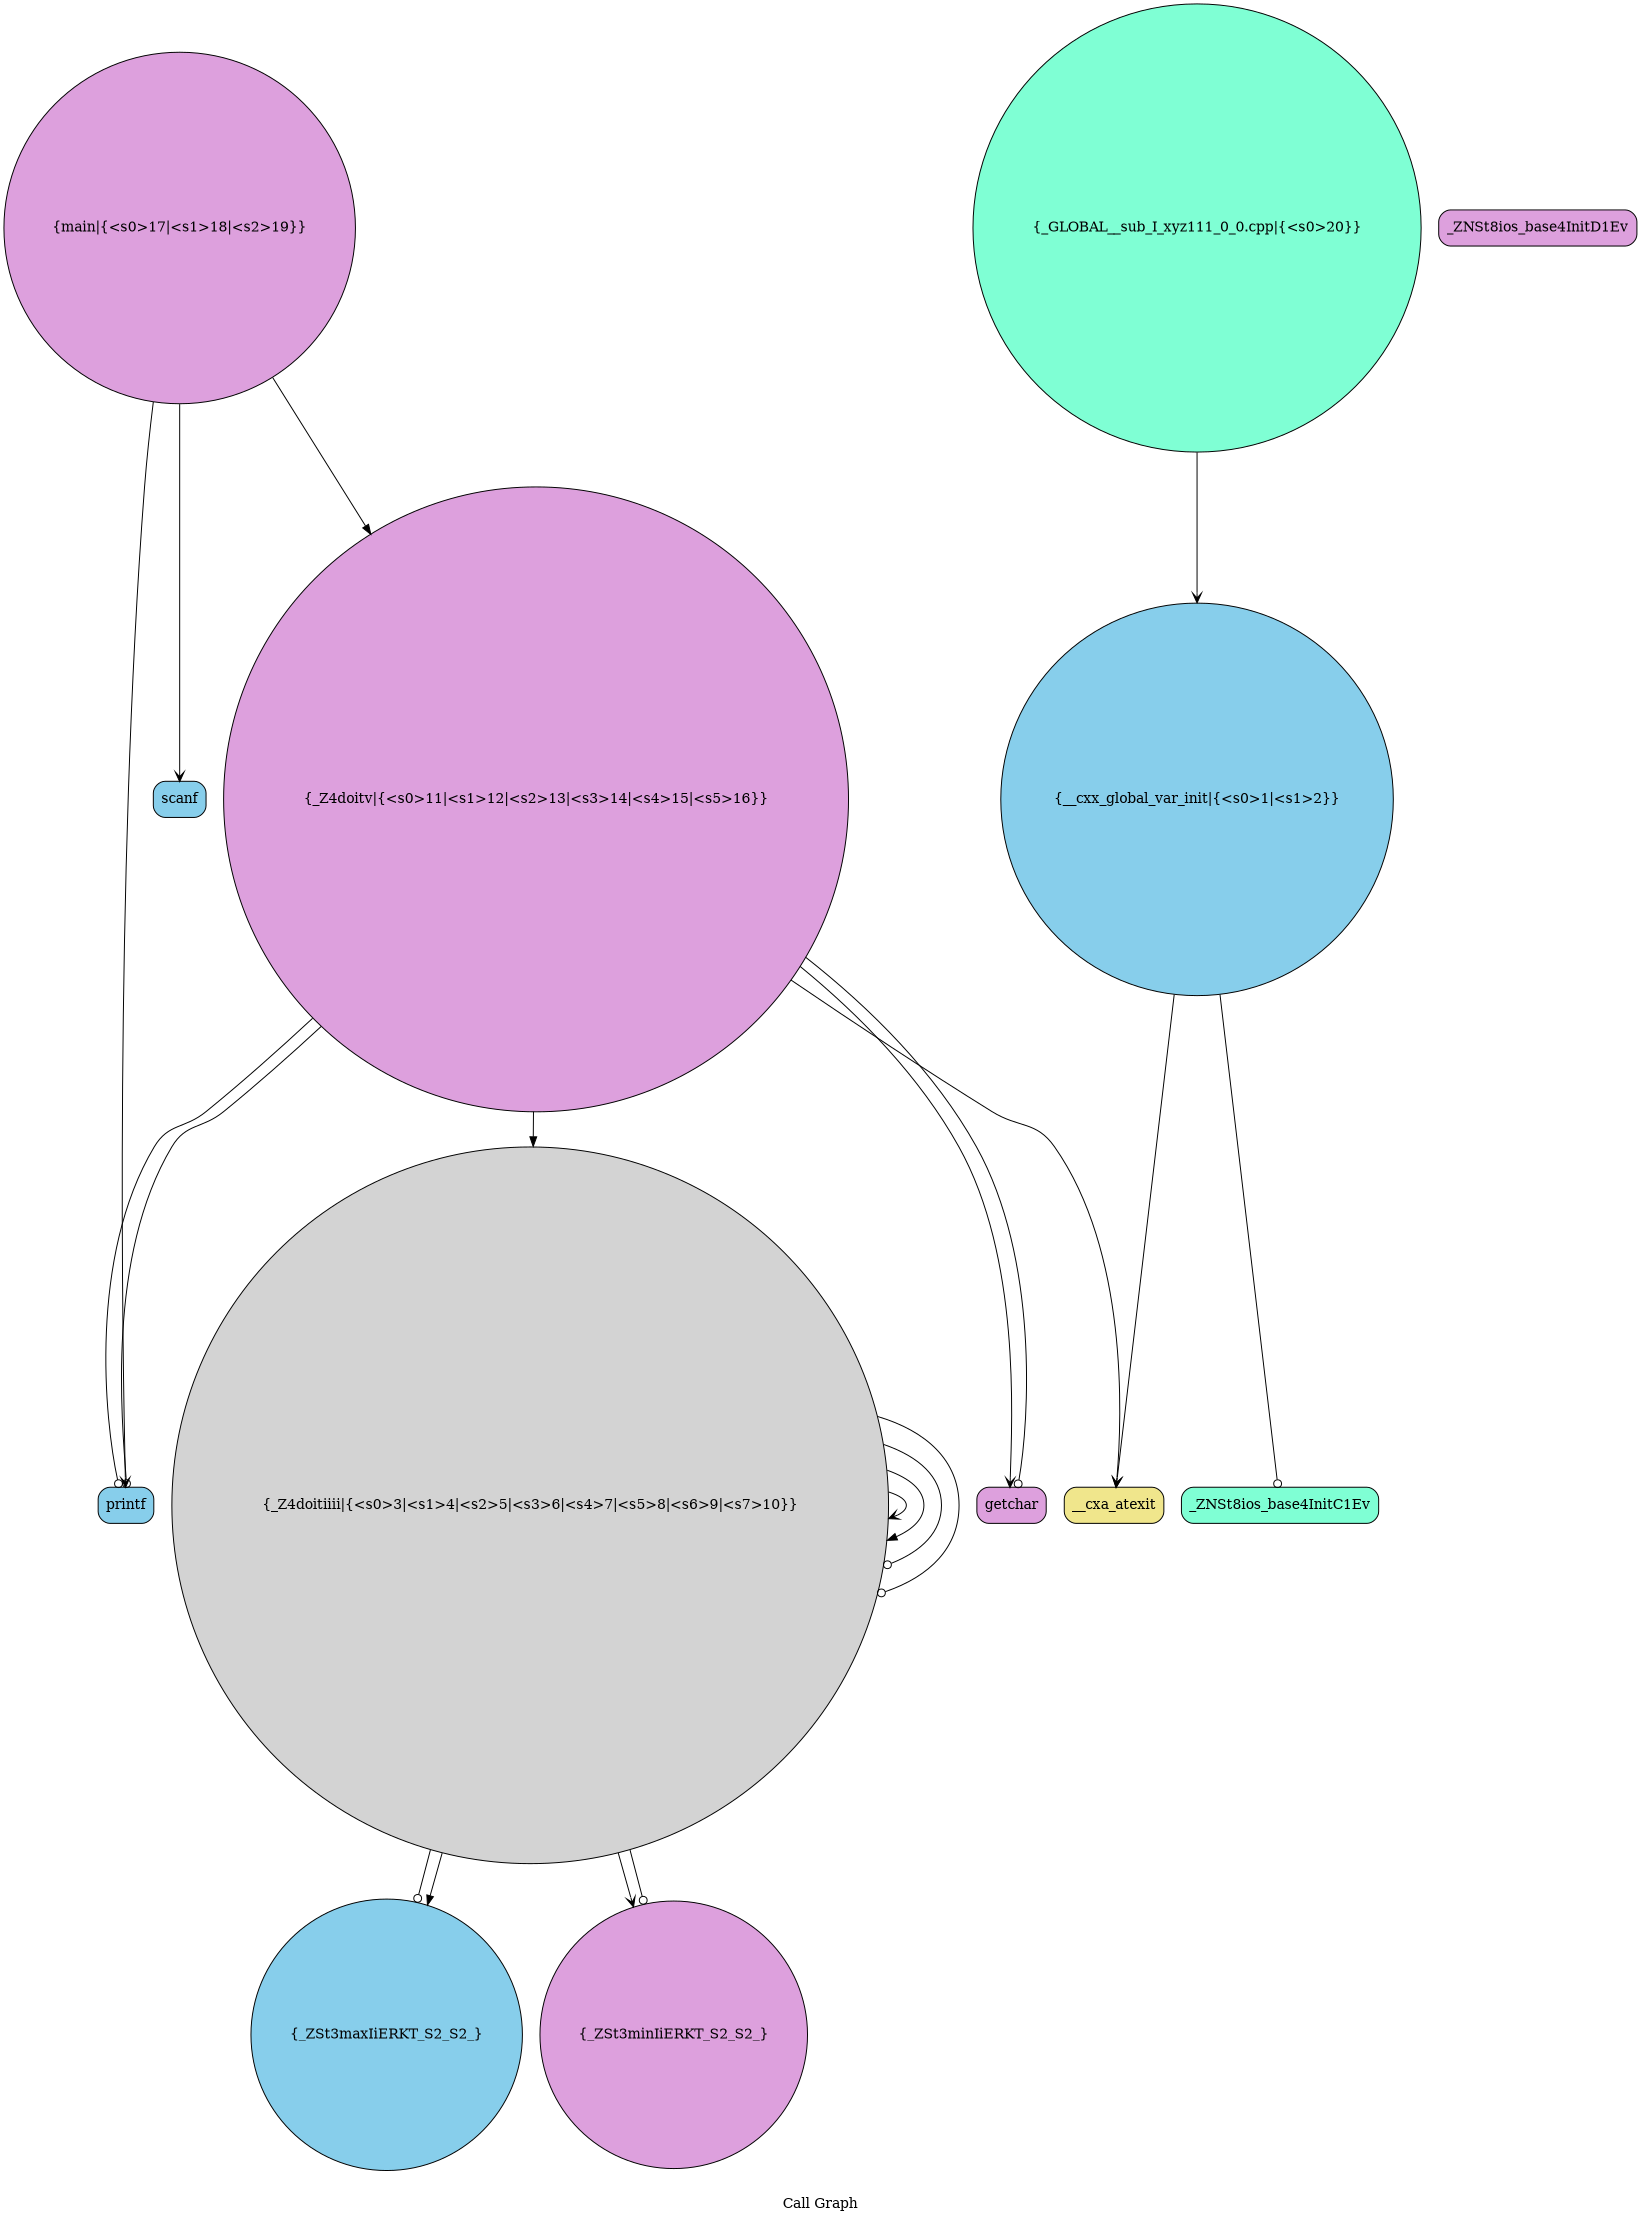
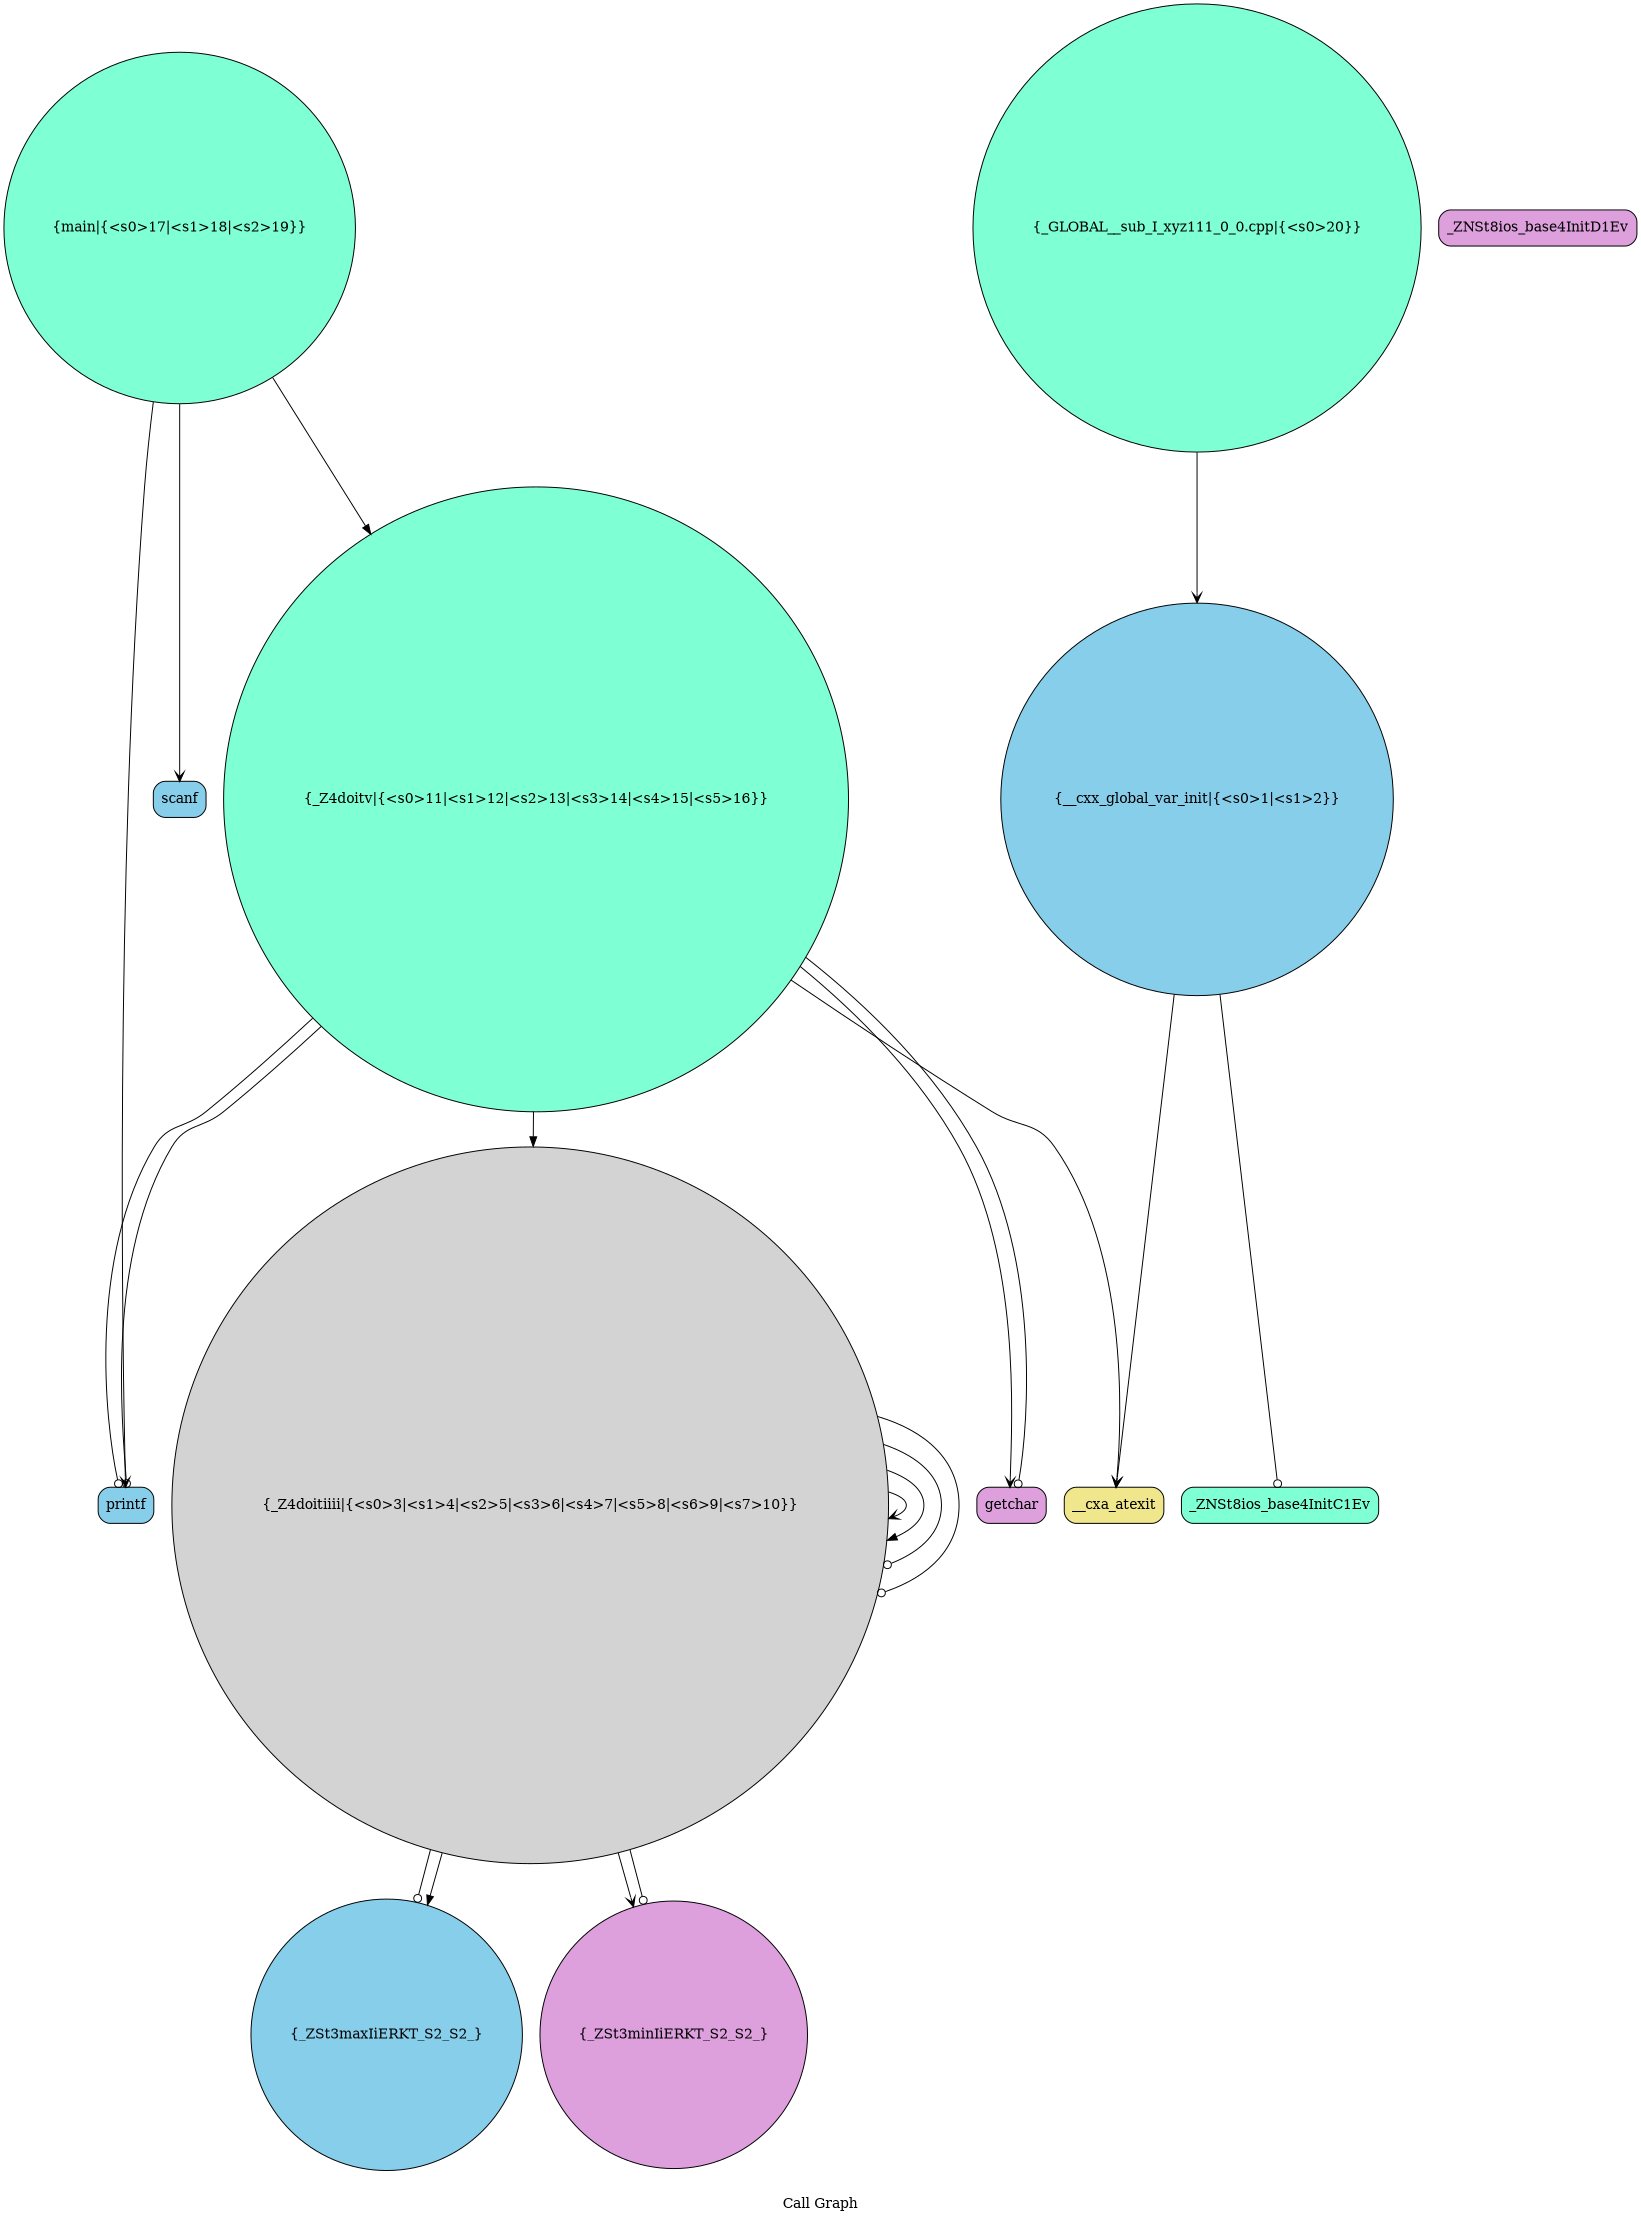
node "{main|{<s0>17|<s1>18|<s2>19}}": fillcolor plum -> aquamarine
node "{_Z4doitv|{<s0>11|<s1>12|<s2>13|<s3>14|<s4>15|<s5>16}}": fillcolor plum -> aquamarine
